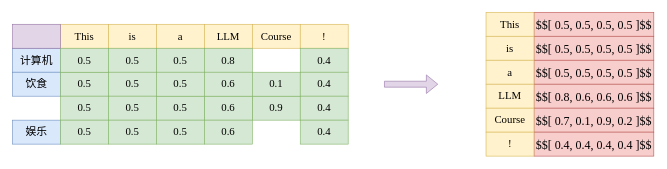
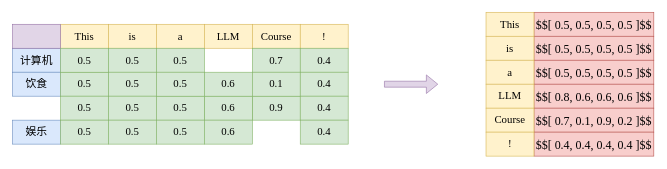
node "0.8": removed
node "0.7": added
